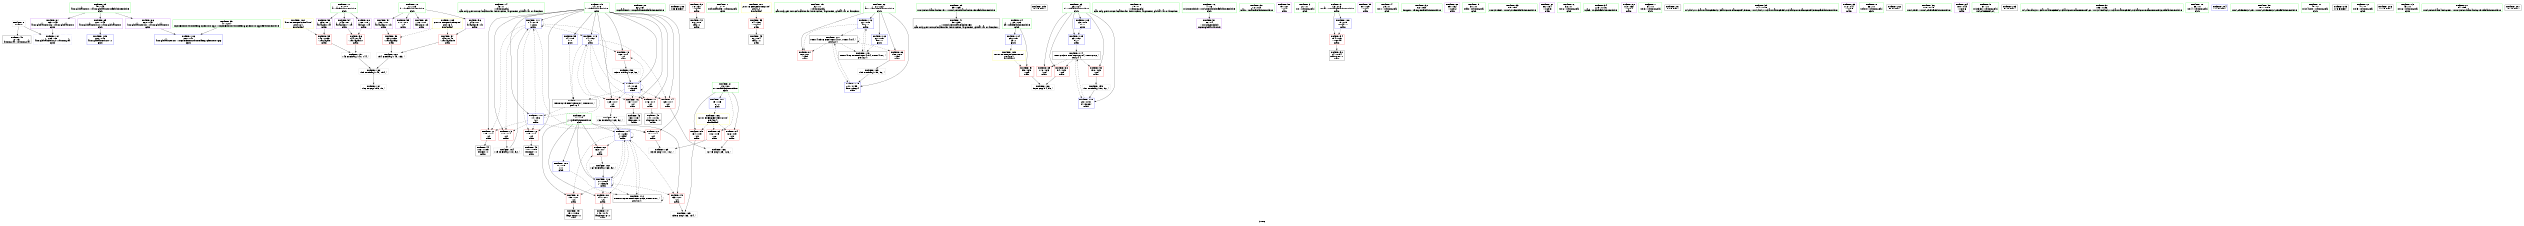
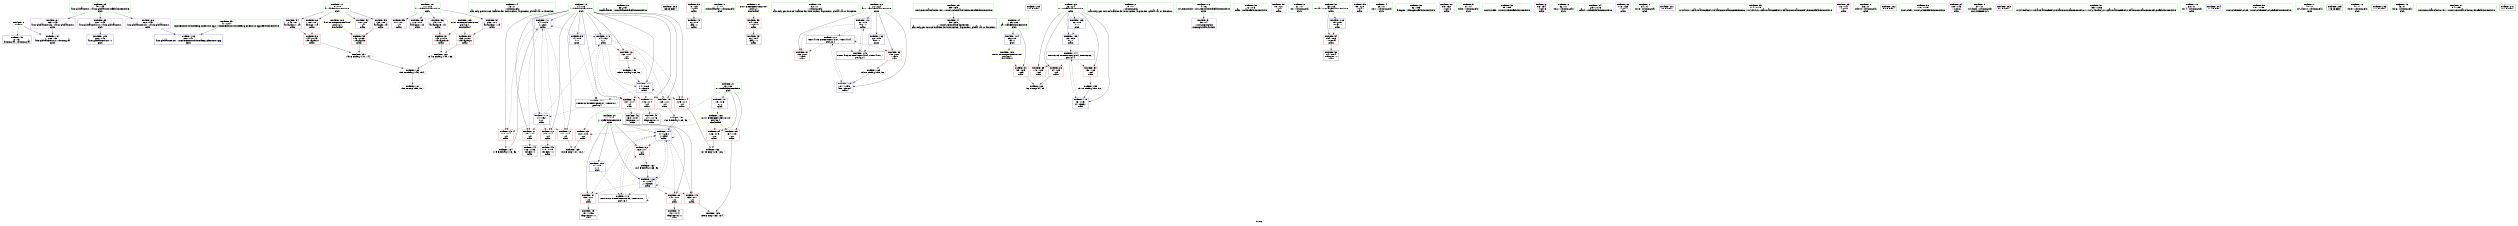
node "NodeID: 52": added
edge "NodeID: 111" -> "NodeID: 117": now "NodeID: 113" -> "NodeID: 117"
